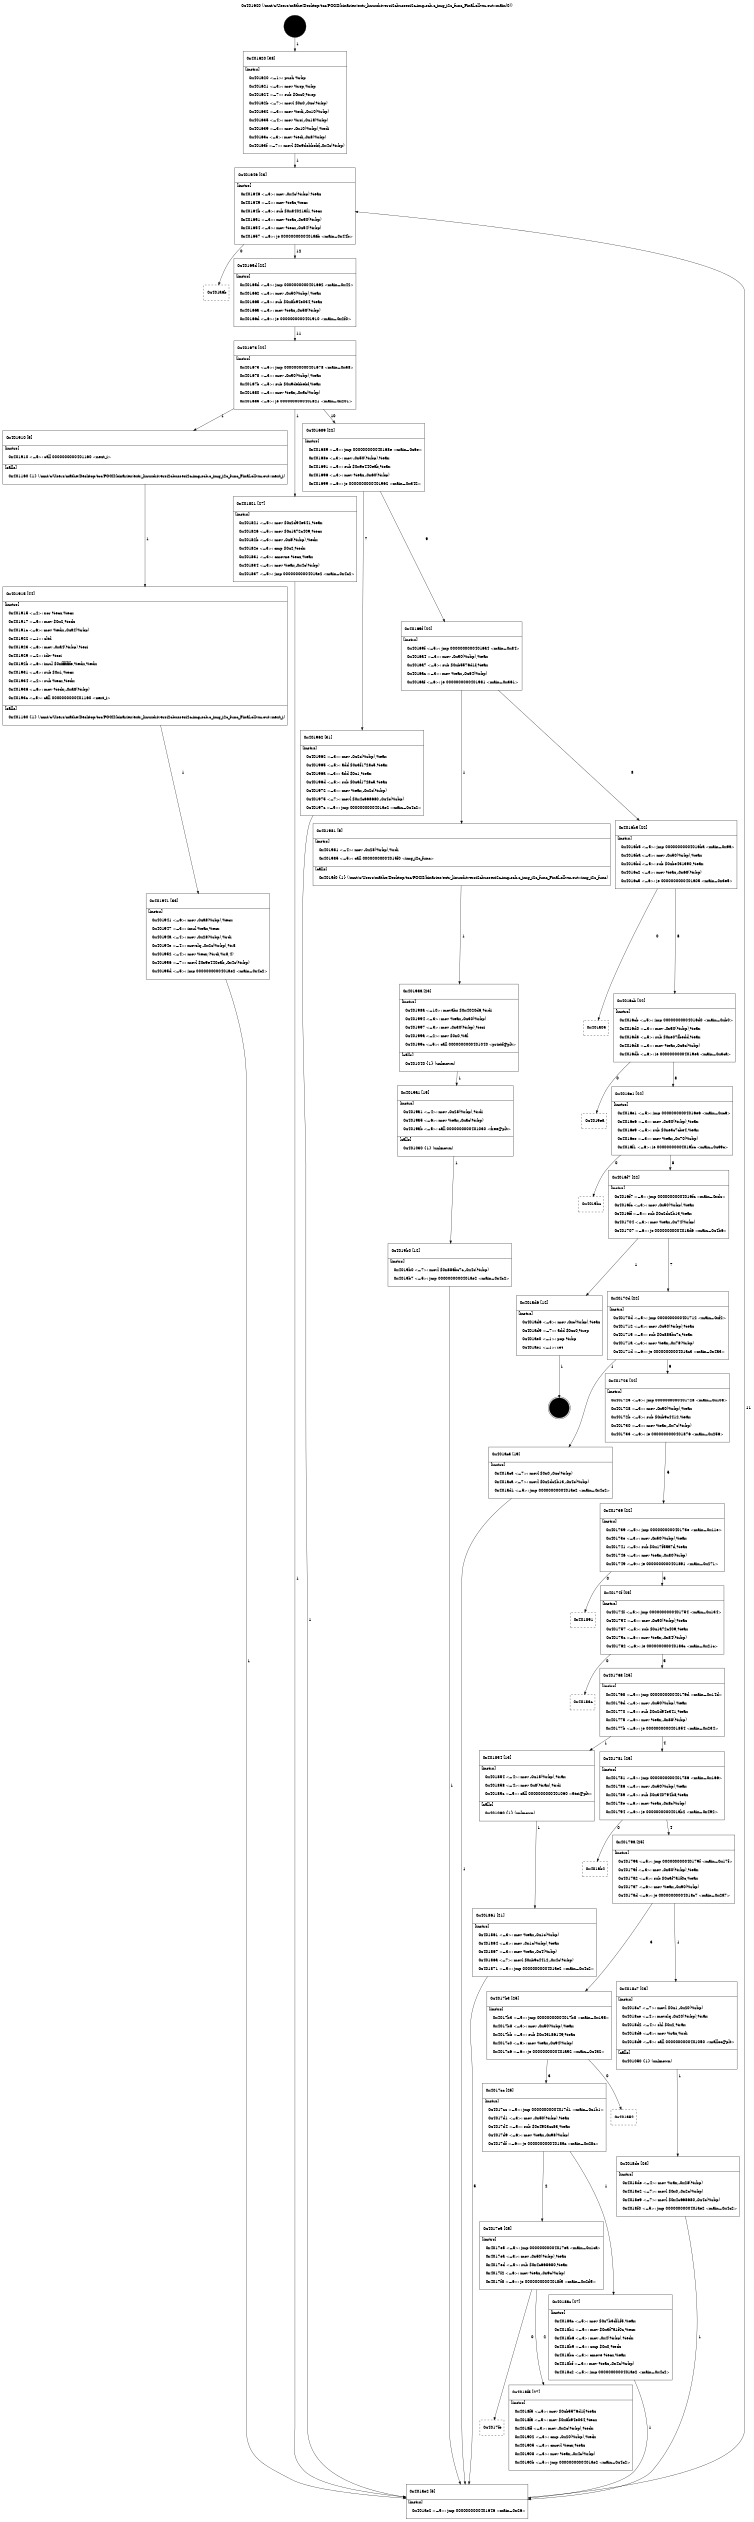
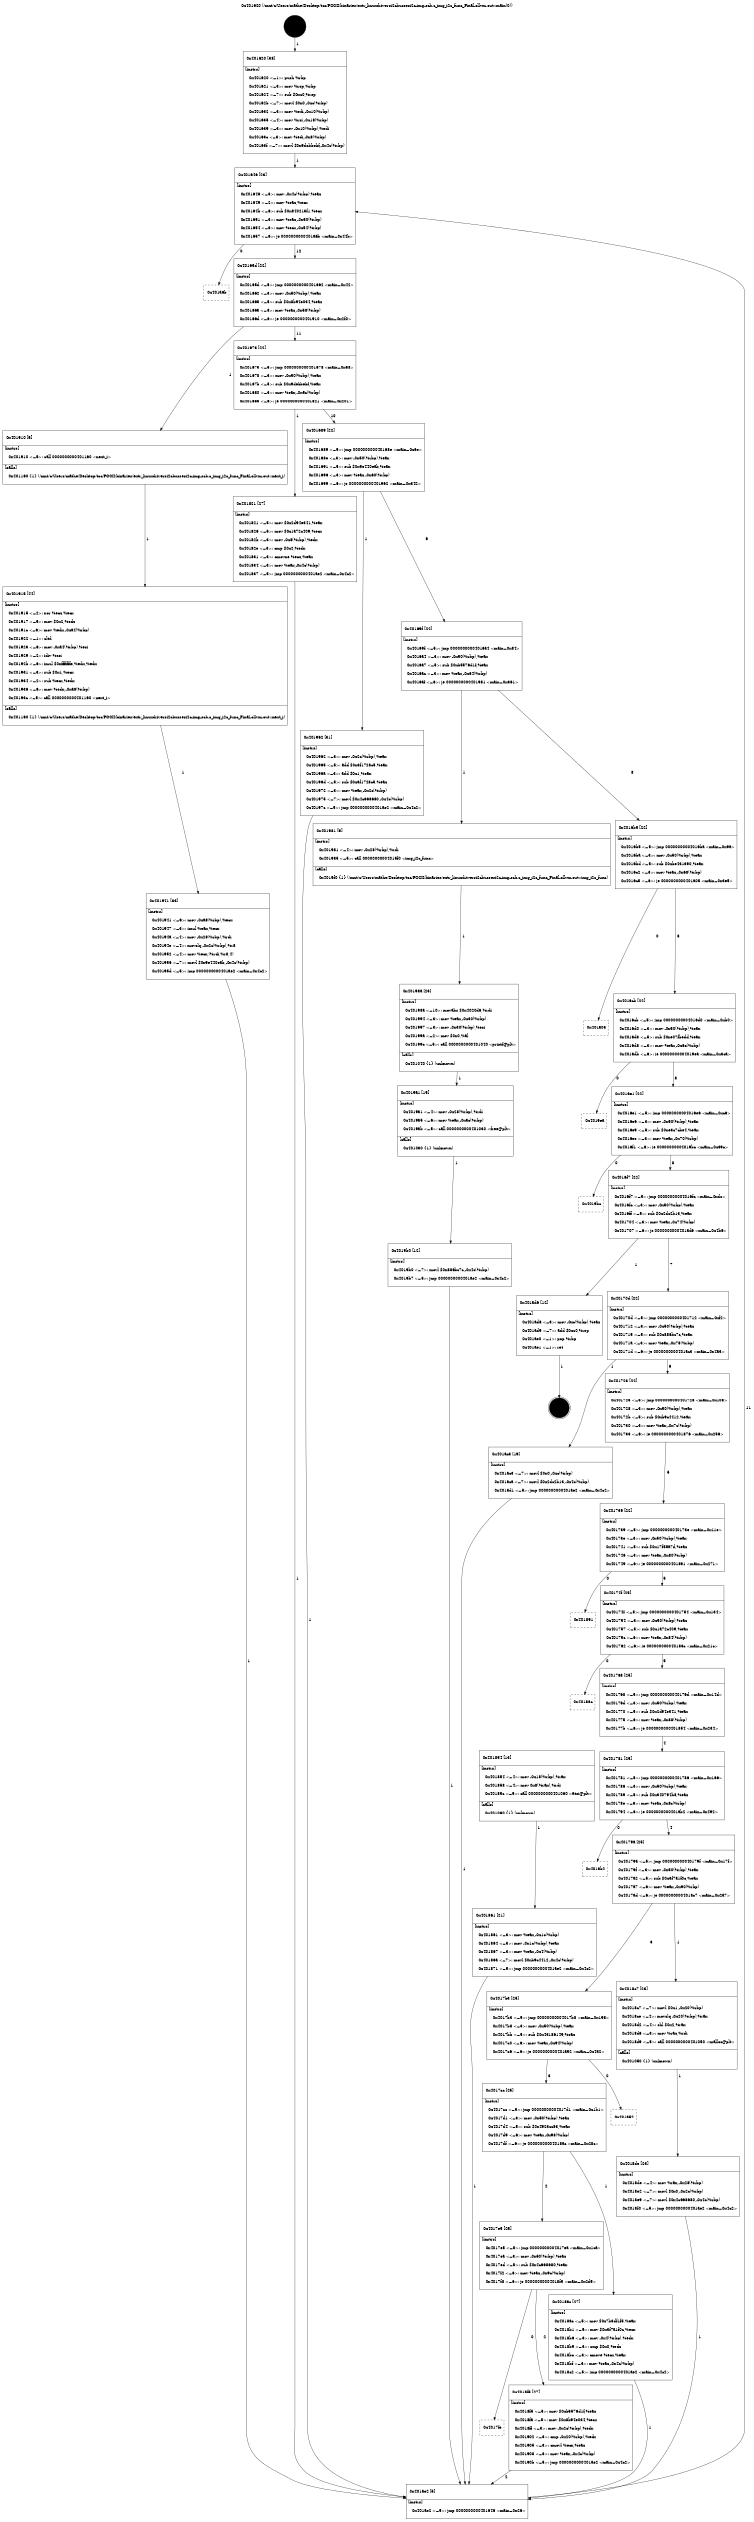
edge "0x401673 [22]" -> "0x401910 [5]": now "0x40165d [22]" -> "0x401910 [5]"
edge "0x401689 [22]" -> "0x401962 [31]": label " 7" -> " 1"
edge "0x401768 [25]" -> "0x401854 [13]": removed, label "1"
edge "0x401861 [21]" -> "0x401ae2 [5]": label " 5" -> " 1"
edge "0x4018f5 [27]" -> "0x401ae2 [5]": added, label "2"
